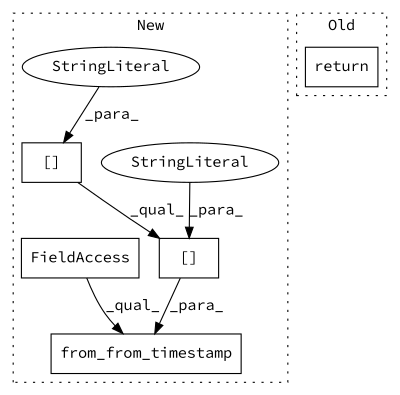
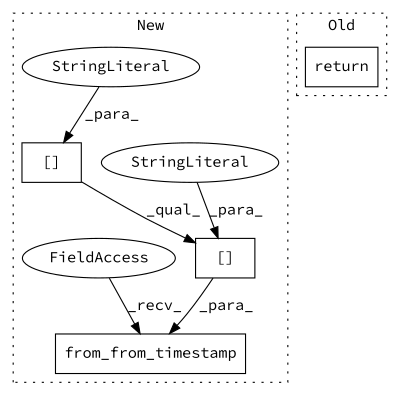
node "FieldAccess": shape box -> ellipse
edge "FieldAccess" -> "from_from_timestamp": label "_qual_" -> "_recv_"
